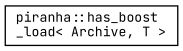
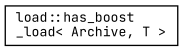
node "piranha::has_boost _load< Archive, T >": label "piranha::has_boost _load< Archive, T >" -> "load::has_boost _load< Archive, T >"
